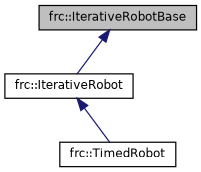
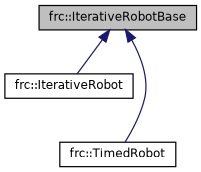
edge "frc::TimedRobot" -> "frc::IterativeRobot": now "frc::TimedRobot" -> "frc::IterativeRobotBase"
